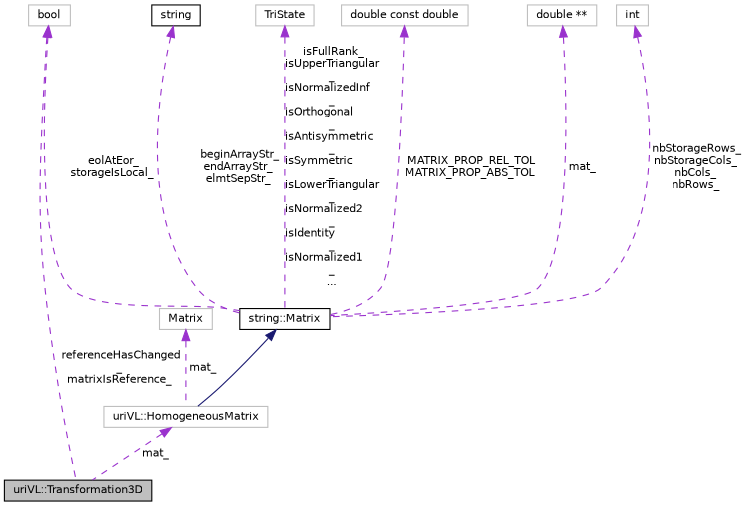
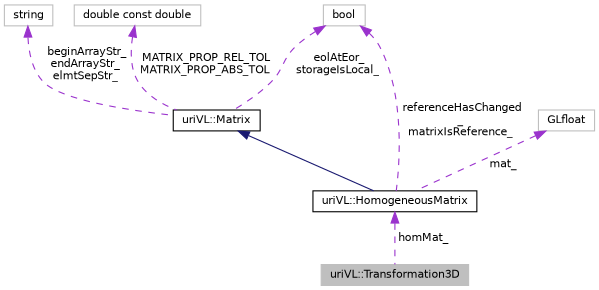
node "string": color black -> grey75
node "TriState": removed
node "double **": removed
node "int": removed
edge "uriVL::Transformation3D" -> "bool": now "uriVL::HomogeneousMatrix" -> "bool"
node "Matrix": label "Matrix" -> "GLfloat"
node "string::Matrix": label "string::Matrix" -> "uriVL::Matrix"
node "uriVL::HomogeneousMatrix": color grey75 -> black
edge "uriVL::Transformation3D" -> "uriVL::HomogeneousMatrix": label " mat_" -> " homMat_"
node "uriVL::Transformation3D": color black -> grey75
